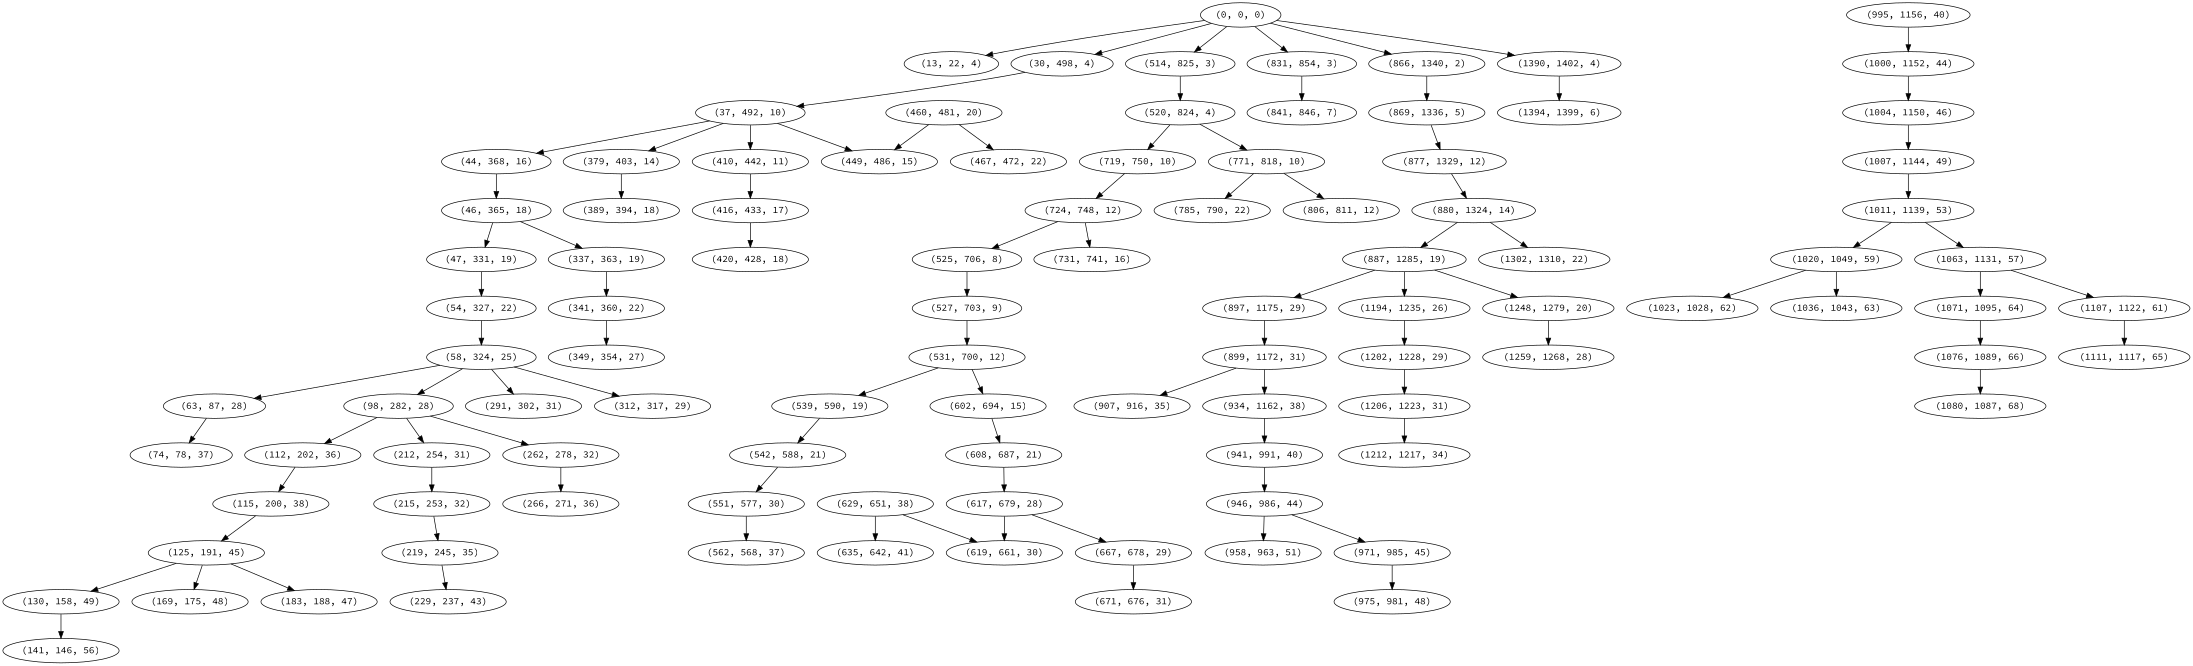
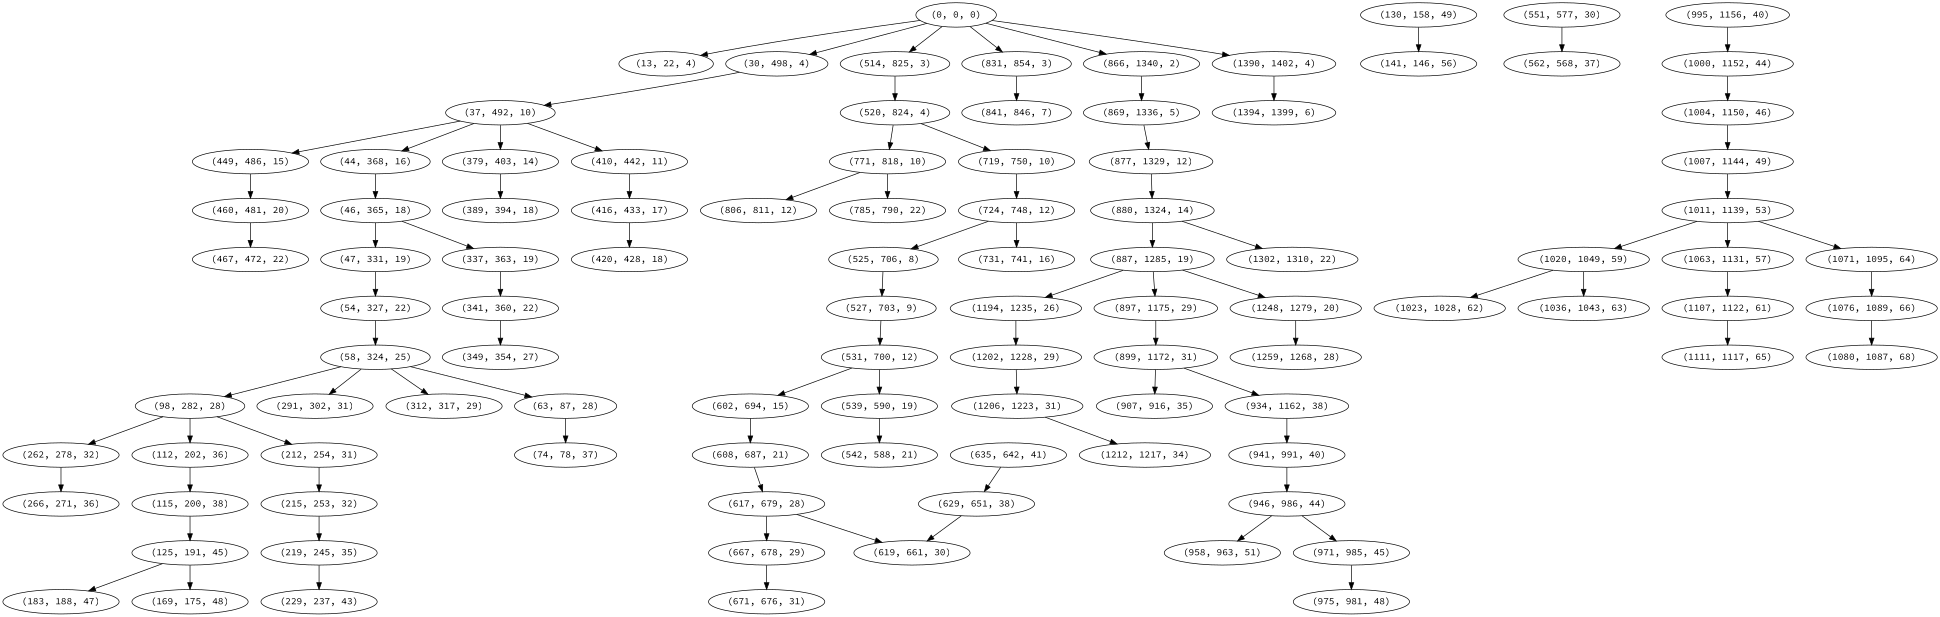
edge "(460, 481, 20)" -> "(449, 486, 15)": reversed
edge "(1063, 1131, 57)" -> "(1071, 1095, 64)": now "(1011, 1139, 53)" -> "(1071, 1095, 64)"
edge "(542, 588, 21)" -> "(551, 577, 30)": removed
edge "(629, 651, 38)" -> "(635, 642, 41)": reversed
edge "(125, 191, 45)" -> "(130, 158, 49)": removed
